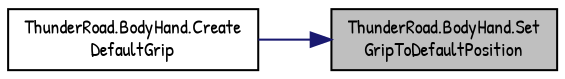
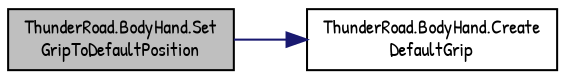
edge "ThunderRoad.BodyHand.Create DefaultGrip" -> "ThunderRoad.BodyHand.Set GripToDefaultPosition": reversed
